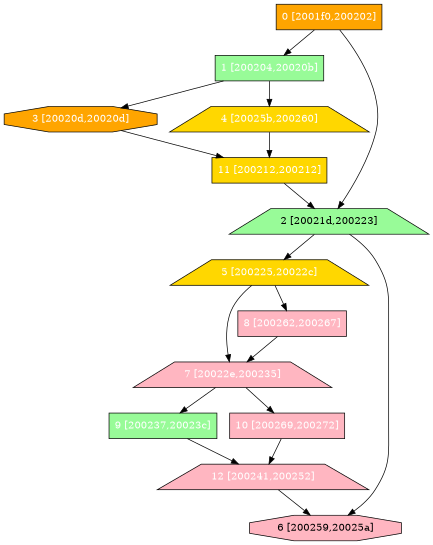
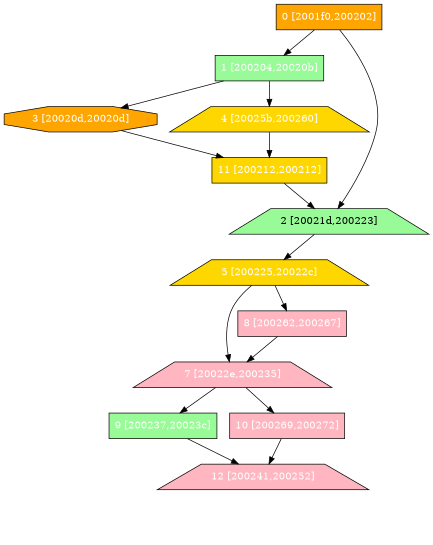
node "6 [200259,20025a]": removed
